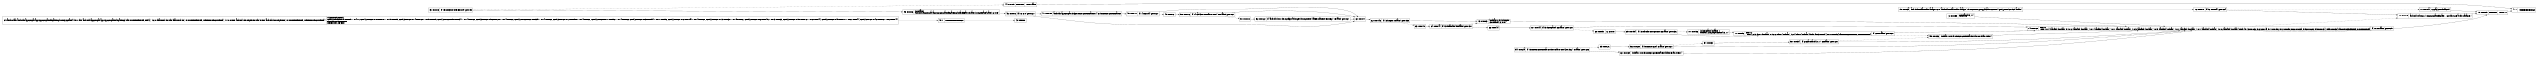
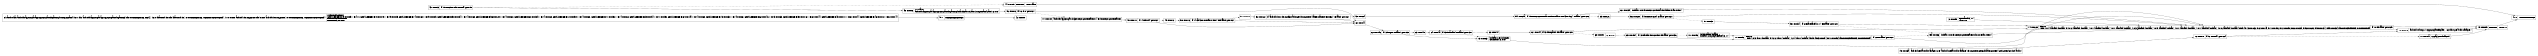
node "53: 0x0024": added
